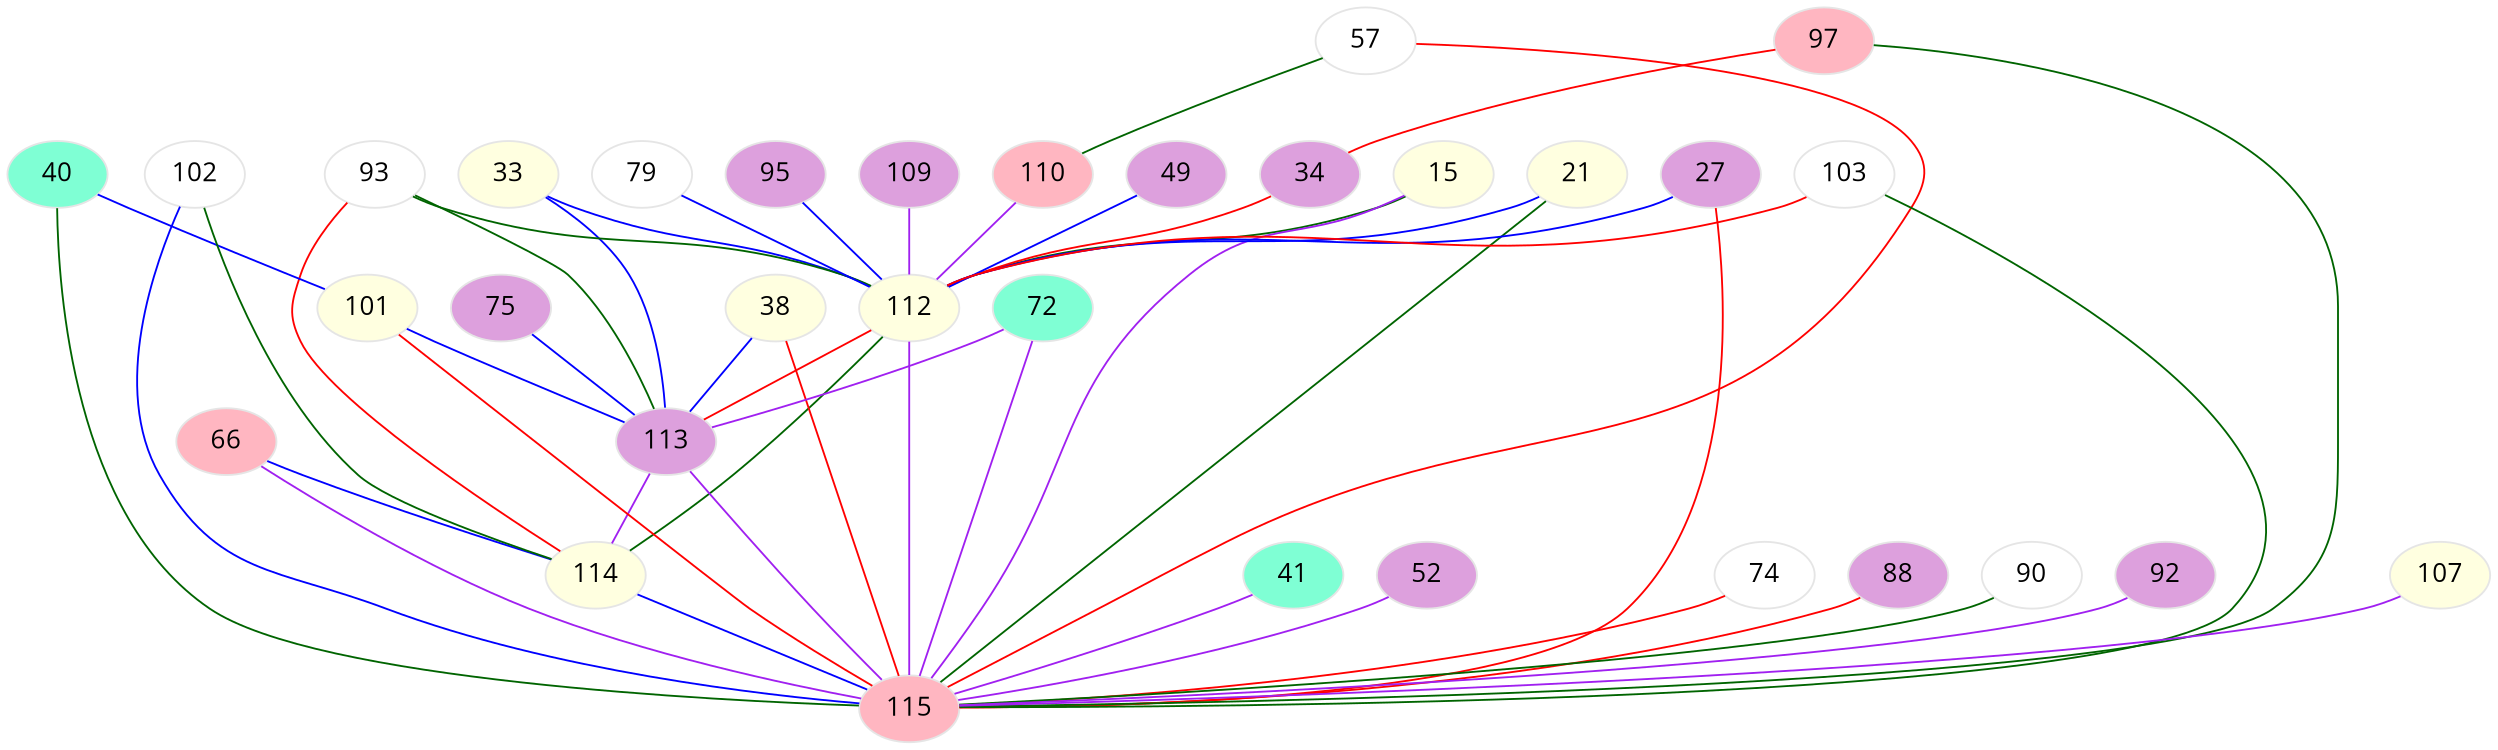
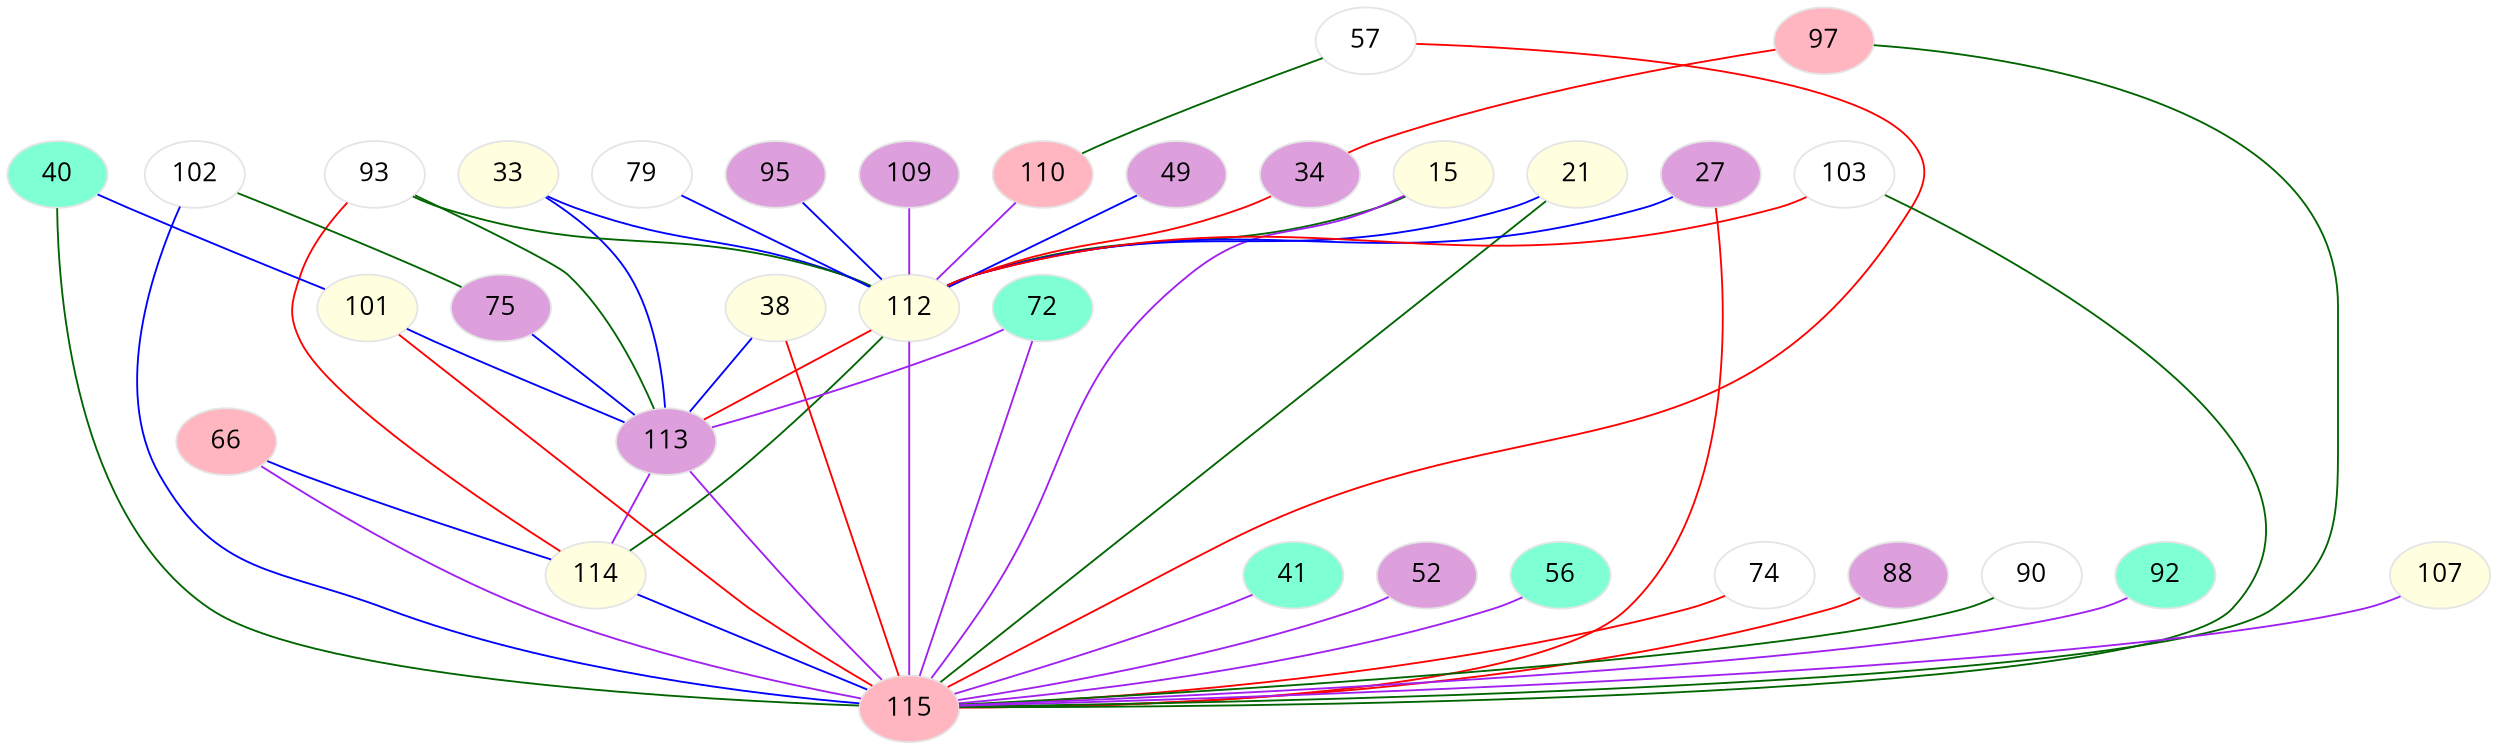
edge "102" -- "114": now "102" -- "75"
node "56": added
node "92": fillcolor plum -> aquamarine
